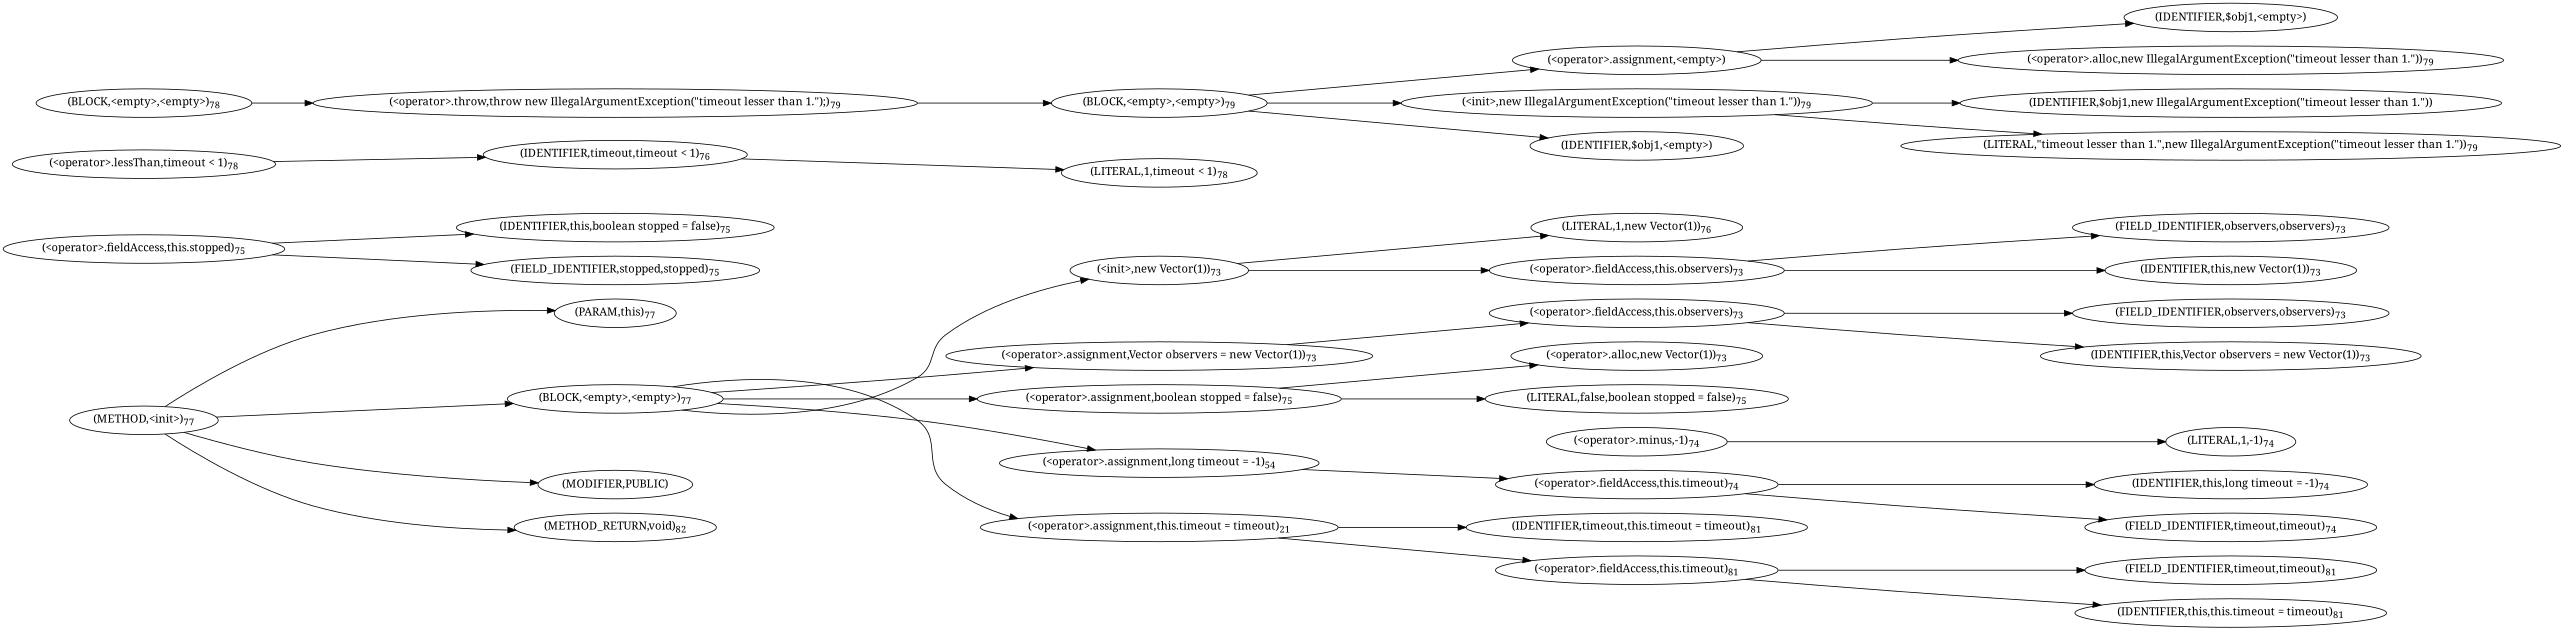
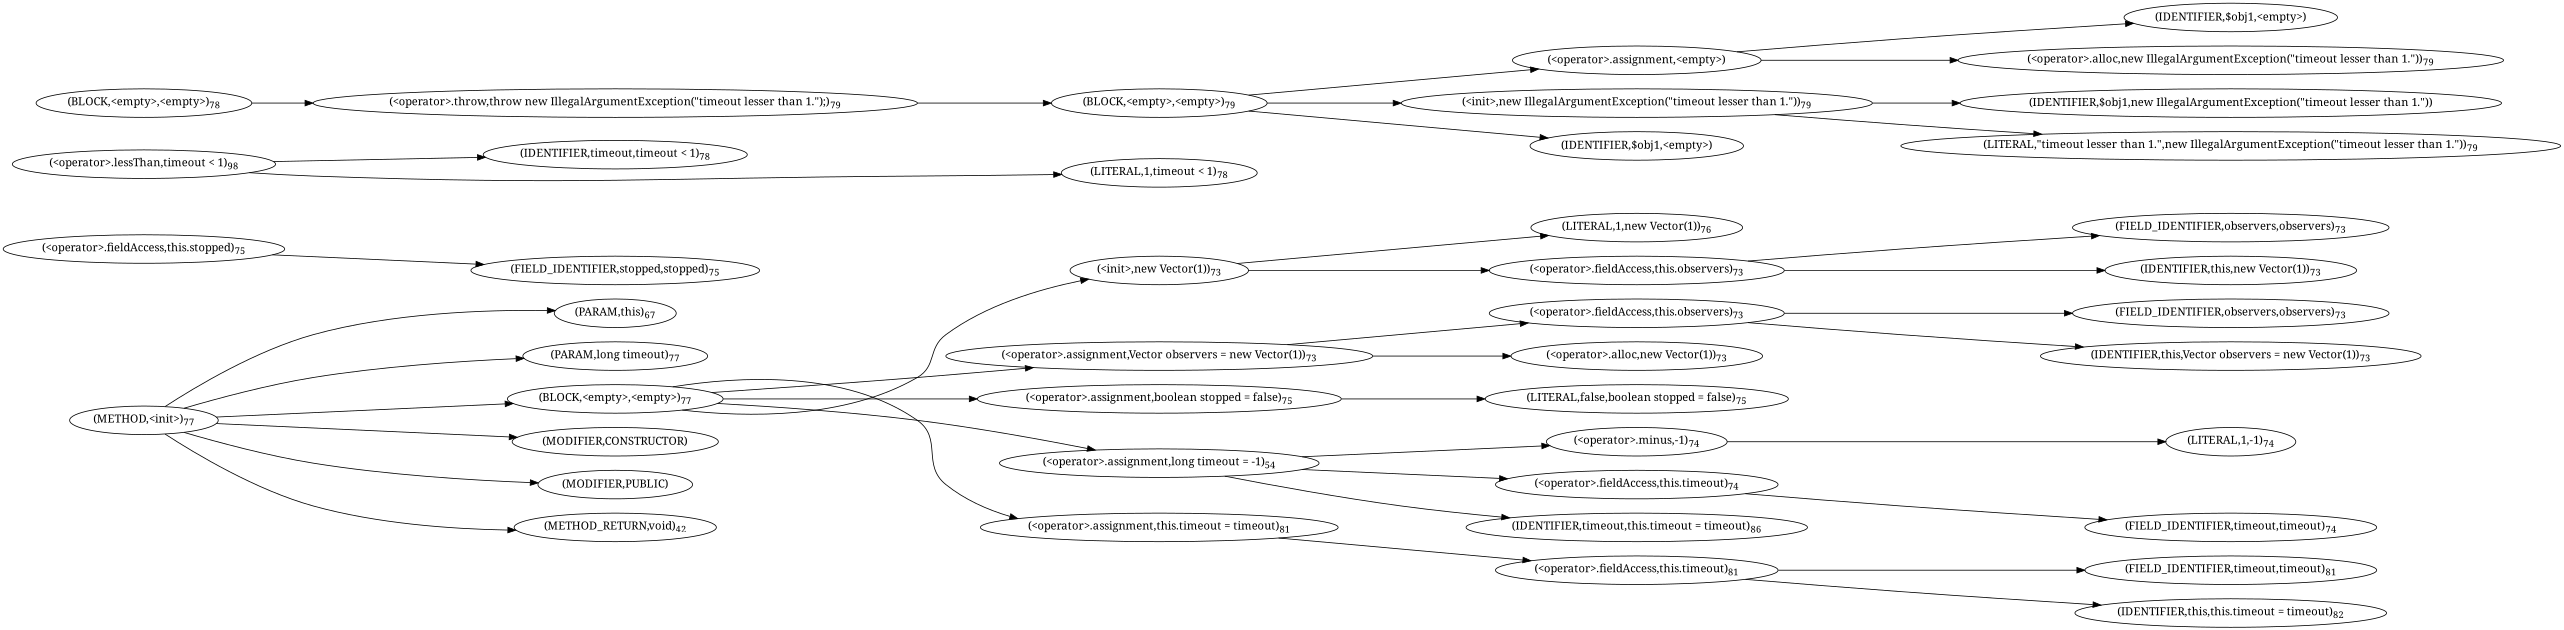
node "(IDENTIFIER,timeout,timeout < 1)": text "76" -> "78"
node "(<operator>.lessThan,timeout < 1)": text "78" -> "98"
edge "(IDENTIFIER,timeout,timeout < 1)" -> "(LITERAL,1,timeout < 1)": now "(<operator>.lessThan,timeout < 1)" -> "(LITERAL,1,timeout < 1)"
node "(IDENTIFIER,this,boolean stopped = false)": removed
node "(PARAM,this)": text "77" -> "67"
node "(PARAM,long timeout)": added
edge "(<operator>.assignment,boolean stopped = false)" -> "(<operator>.alloc,new Vector(1))": now "(<operator>.assignment,Vector observers = new Vector(1))" -> "(<operator>.alloc,new Vector(1))"
node "(MODIFIER,CONSTRUCTOR)": added
edge "(<operator>.assignment,long timeout = -1)" -> "(<operator>.minus,-1)": added
node "(IDENTIFIER,this,long timeout = -1)": removed
node "(METHOD_RETURN,void)": text "82" -> "42"
node "(<operator>.assignment,this.timeout = timeout)": text "21" -> "81"
node "(IDENTIFIER,timeout,this.timeout = timeout)": text "81" -> "86"
edge "(<operator>.assignment,this.timeout = timeout)" -> "(IDENTIFIER,timeout,this.timeout = timeout)": now "(<operator>.assignment,long timeout = -1)" -> "(IDENTIFIER,timeout,this.timeout = timeout)"
node "(IDENTIFIER,this,this.timeout = timeout)": text "81" -> "82"
